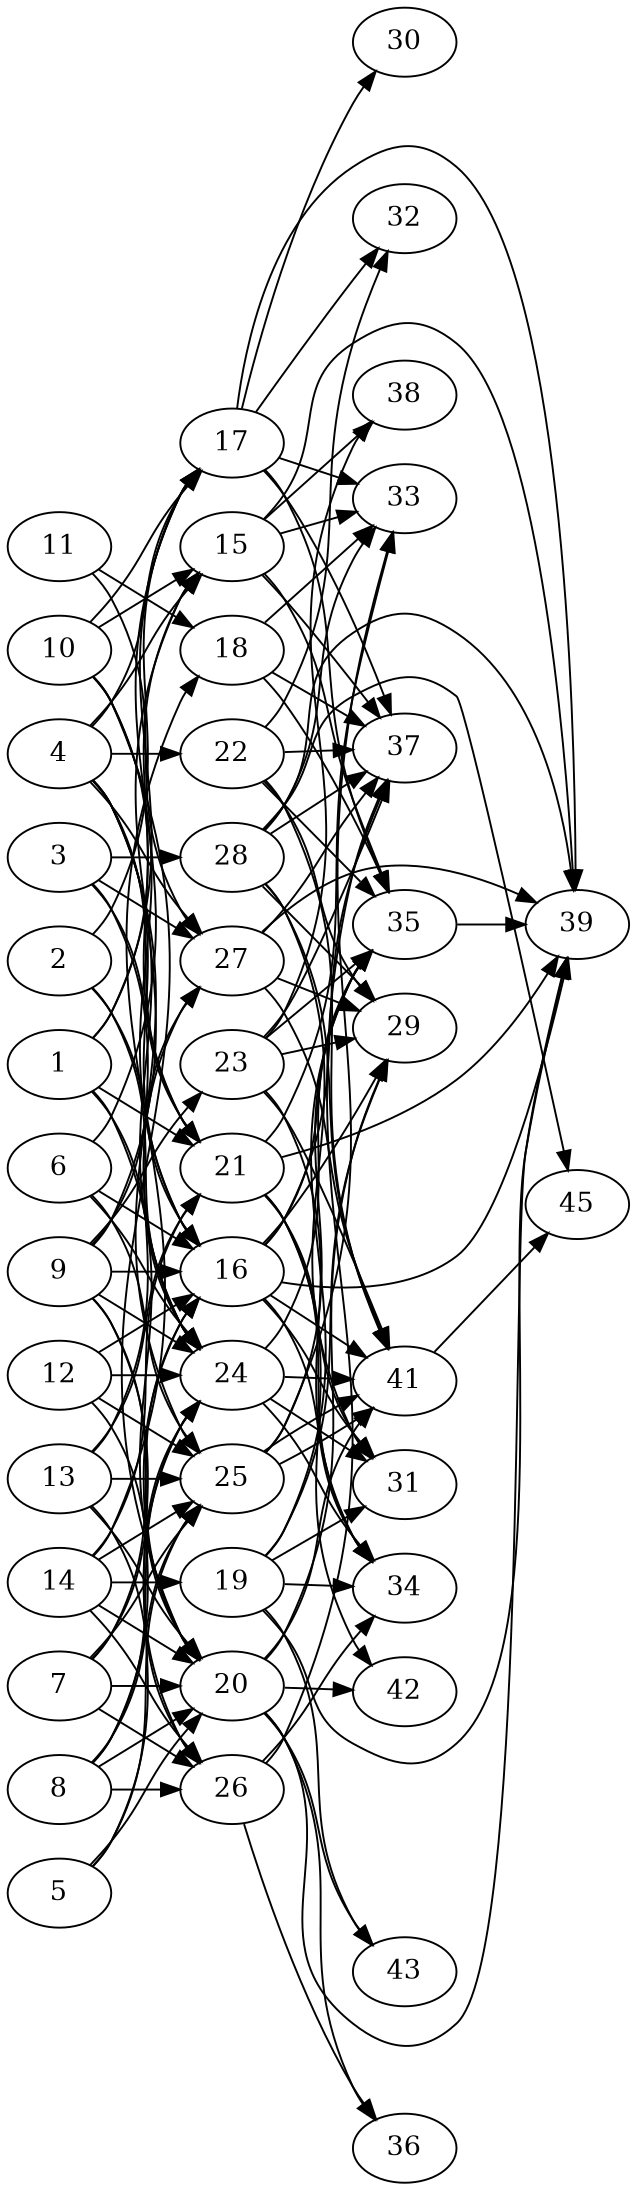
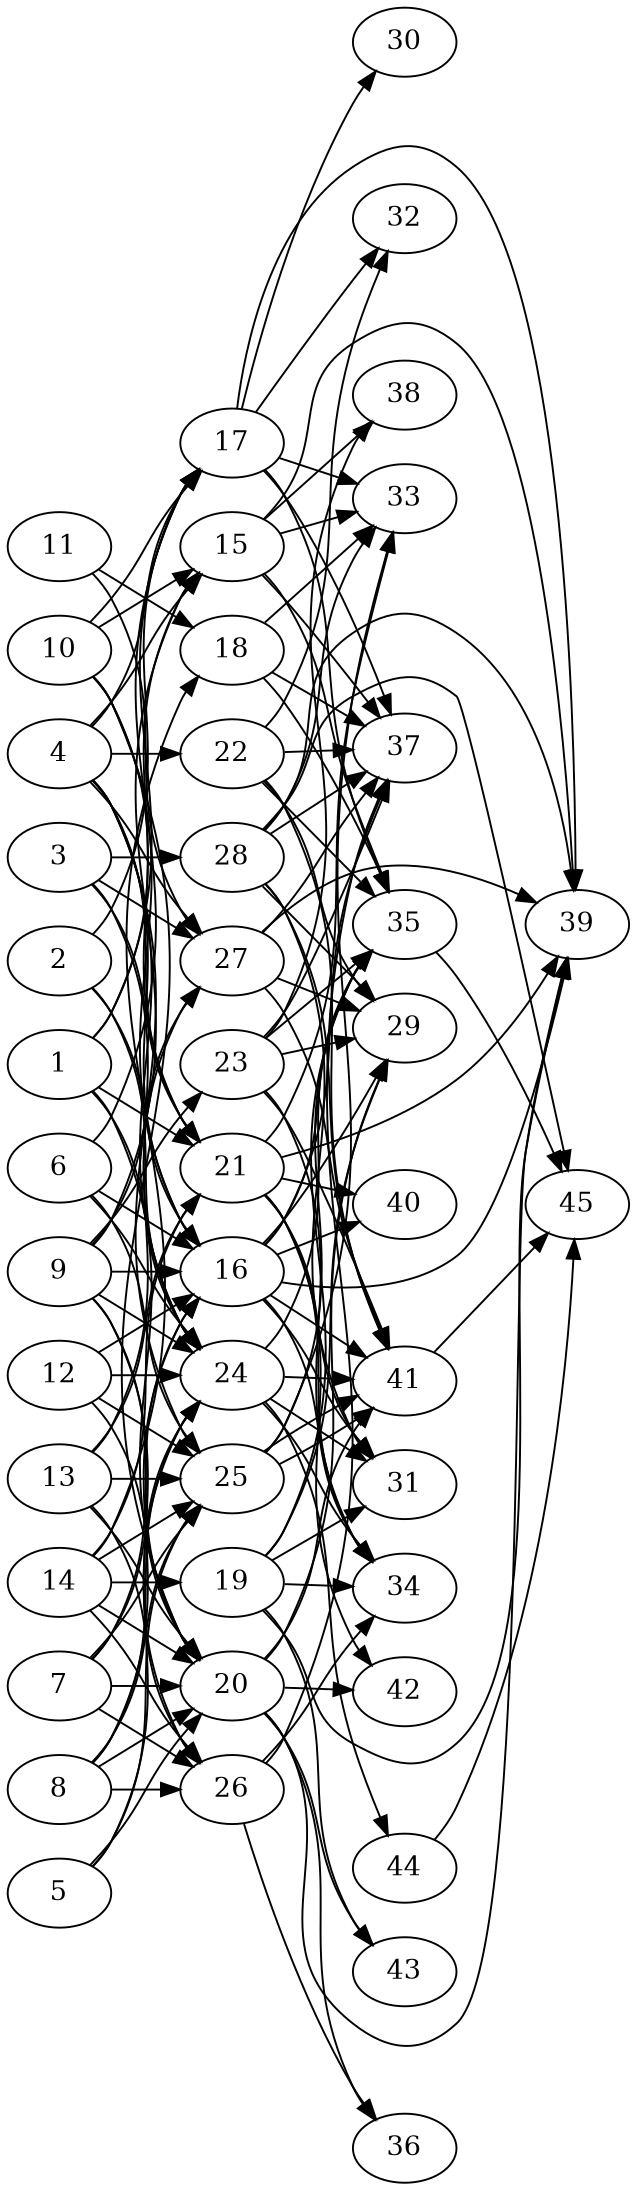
edge "35" -> "39": now "35" -> "45"
node "40": added
node "44": added
